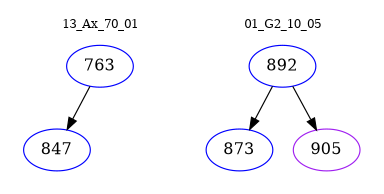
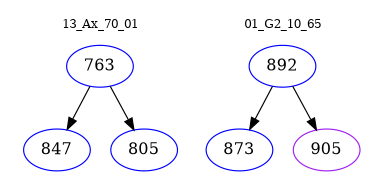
cluster "01_G2_10_05": label "01_G2_10_05" -> "01_G2_10_65"
node "805": added
